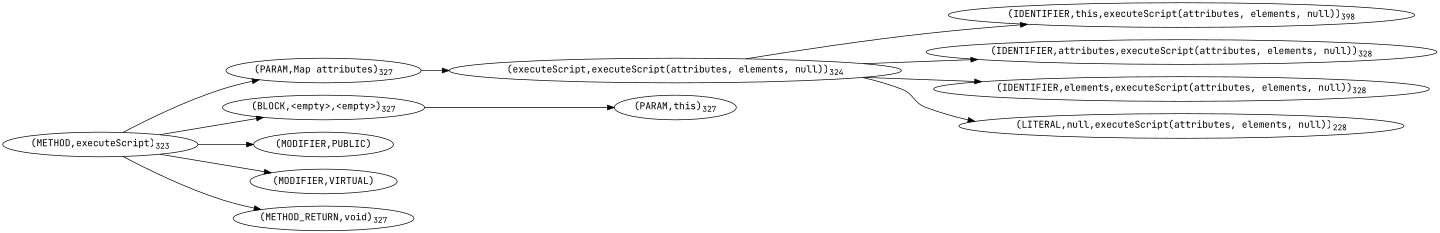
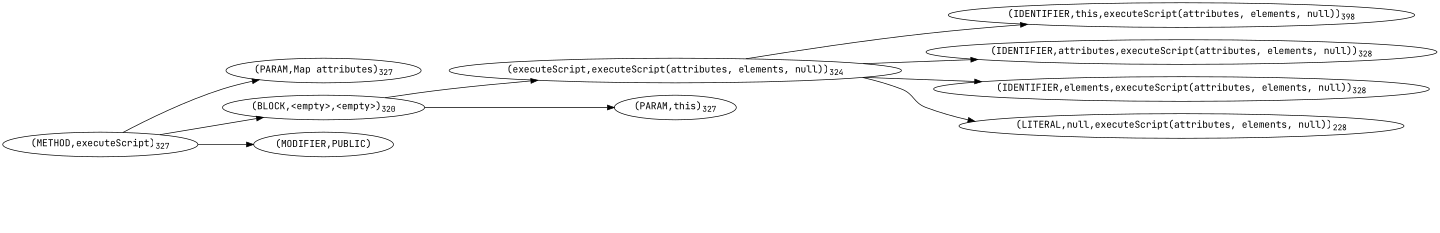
edge "(PARAM,Map attributes)" -> "(executeScript,executeScript(attributes, elements, null))": now "(BLOCK,<empty>,<empty>)" -> "(executeScript,executeScript(attributes, elements, null))"
node "(BLOCK,<empty>,<empty>)": text "327" -> "320"
node "(METHOD,executeScript)": text "323" -> "327"
node "(MODIFIER,VIRTUAL)": removed
node "(METHOD_RETURN,void)": removed
